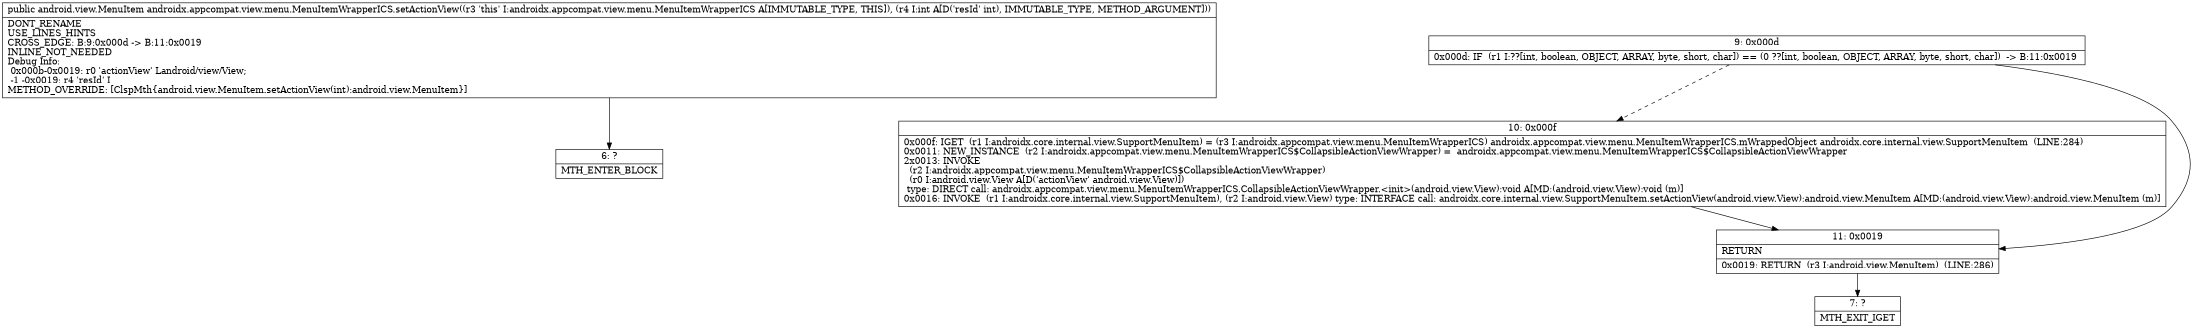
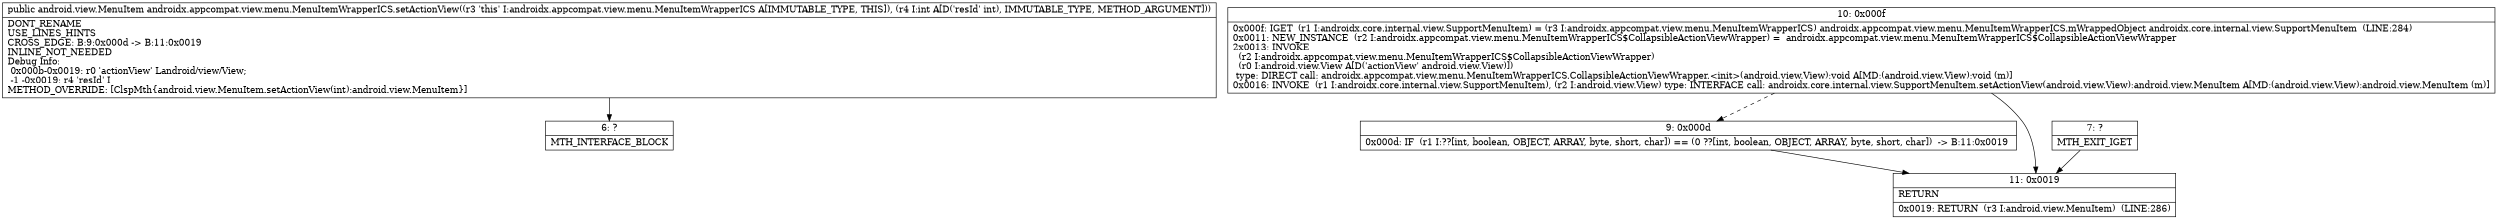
edge "9: 0x000d" -> "10: 0x000f": reversed
node "6: ?": text "MTH_ENTER_BLOCK" -> "MTH_INTERFACE_BLOCK"
edge "11: 0x0019" -> "7: ?": reversed
